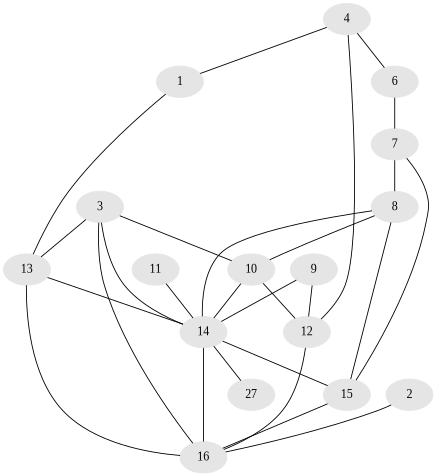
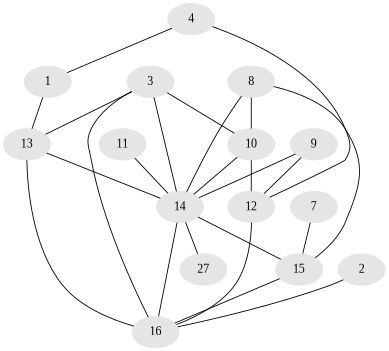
node "6": removed
edge "7" -- "8": removed
